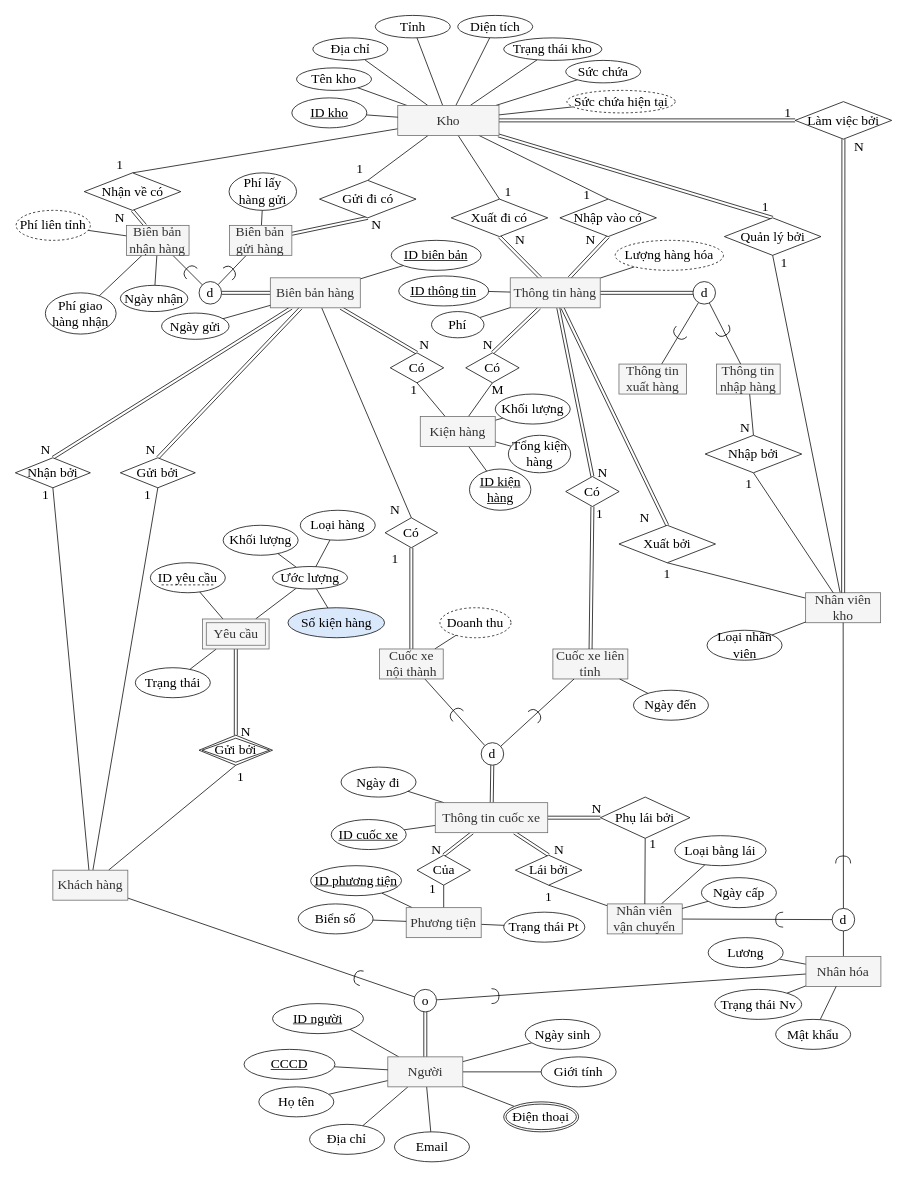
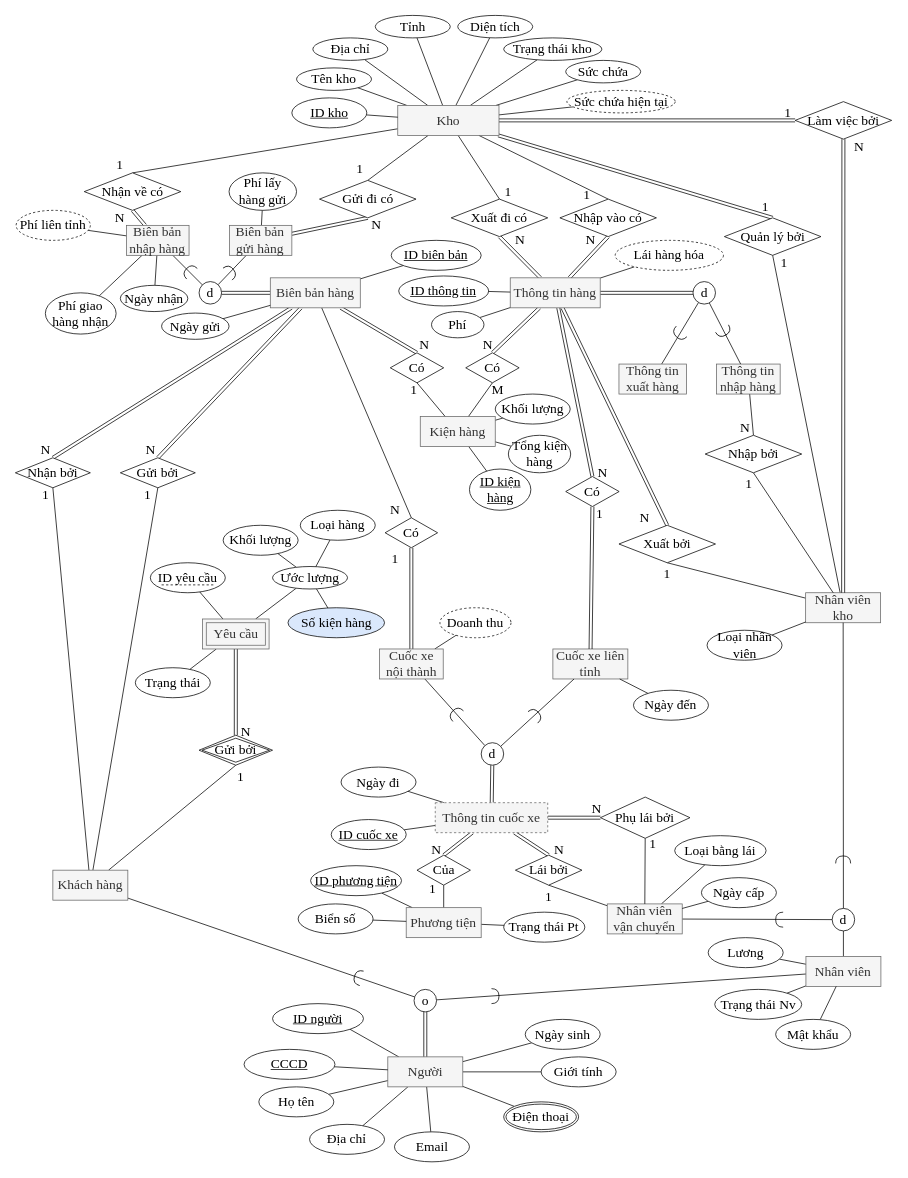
node "Biên bản nhận hàng": label "Biên bản nhận hàng" -> "Biên bản nhập hàng"
node "Lượng hàng hóa": label "Lượng hàng hóa" -> "Lái hàng hóa"
node "Thông tin cuốc xe": style solid -> dashed
node "Nhân hóa": label "Nhân hóa" -> "Nhân viên"
